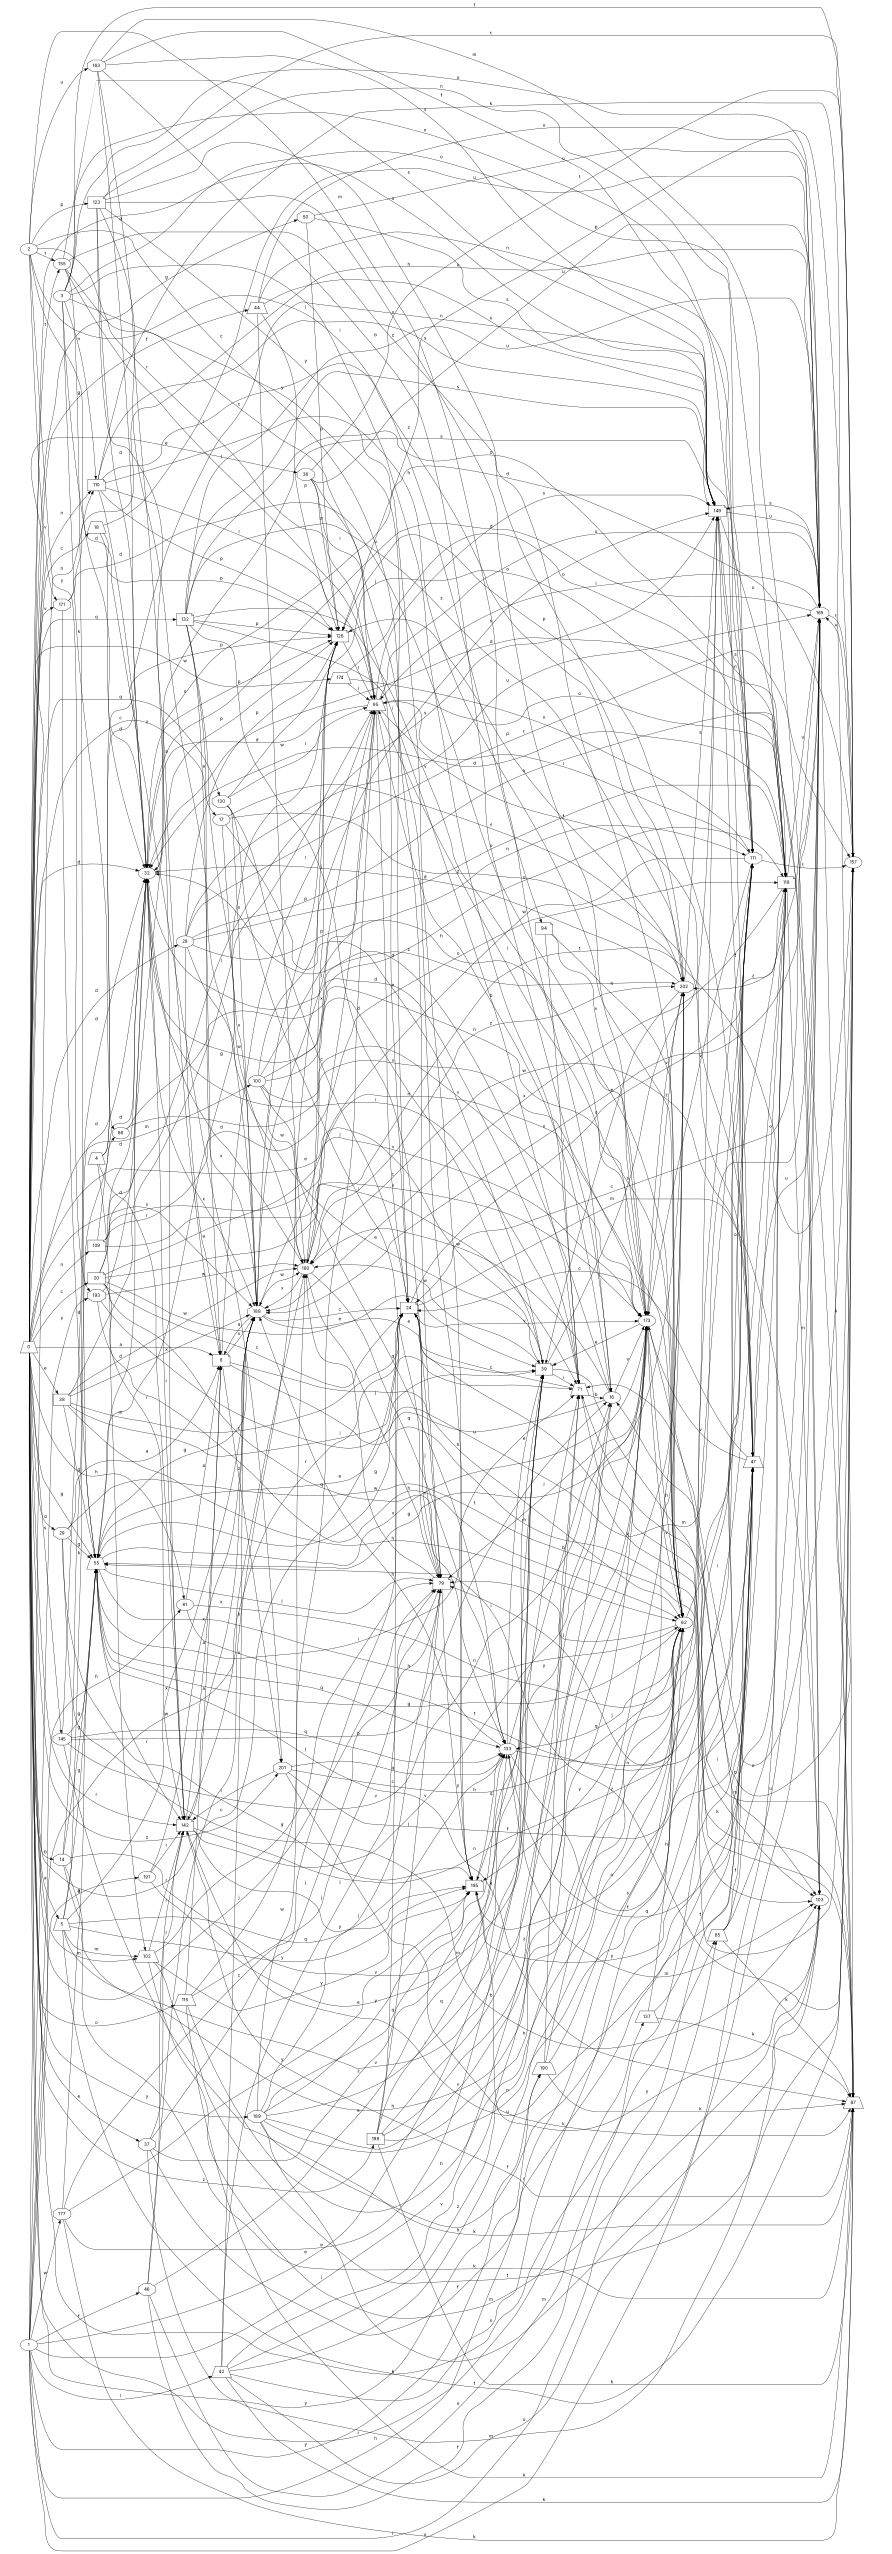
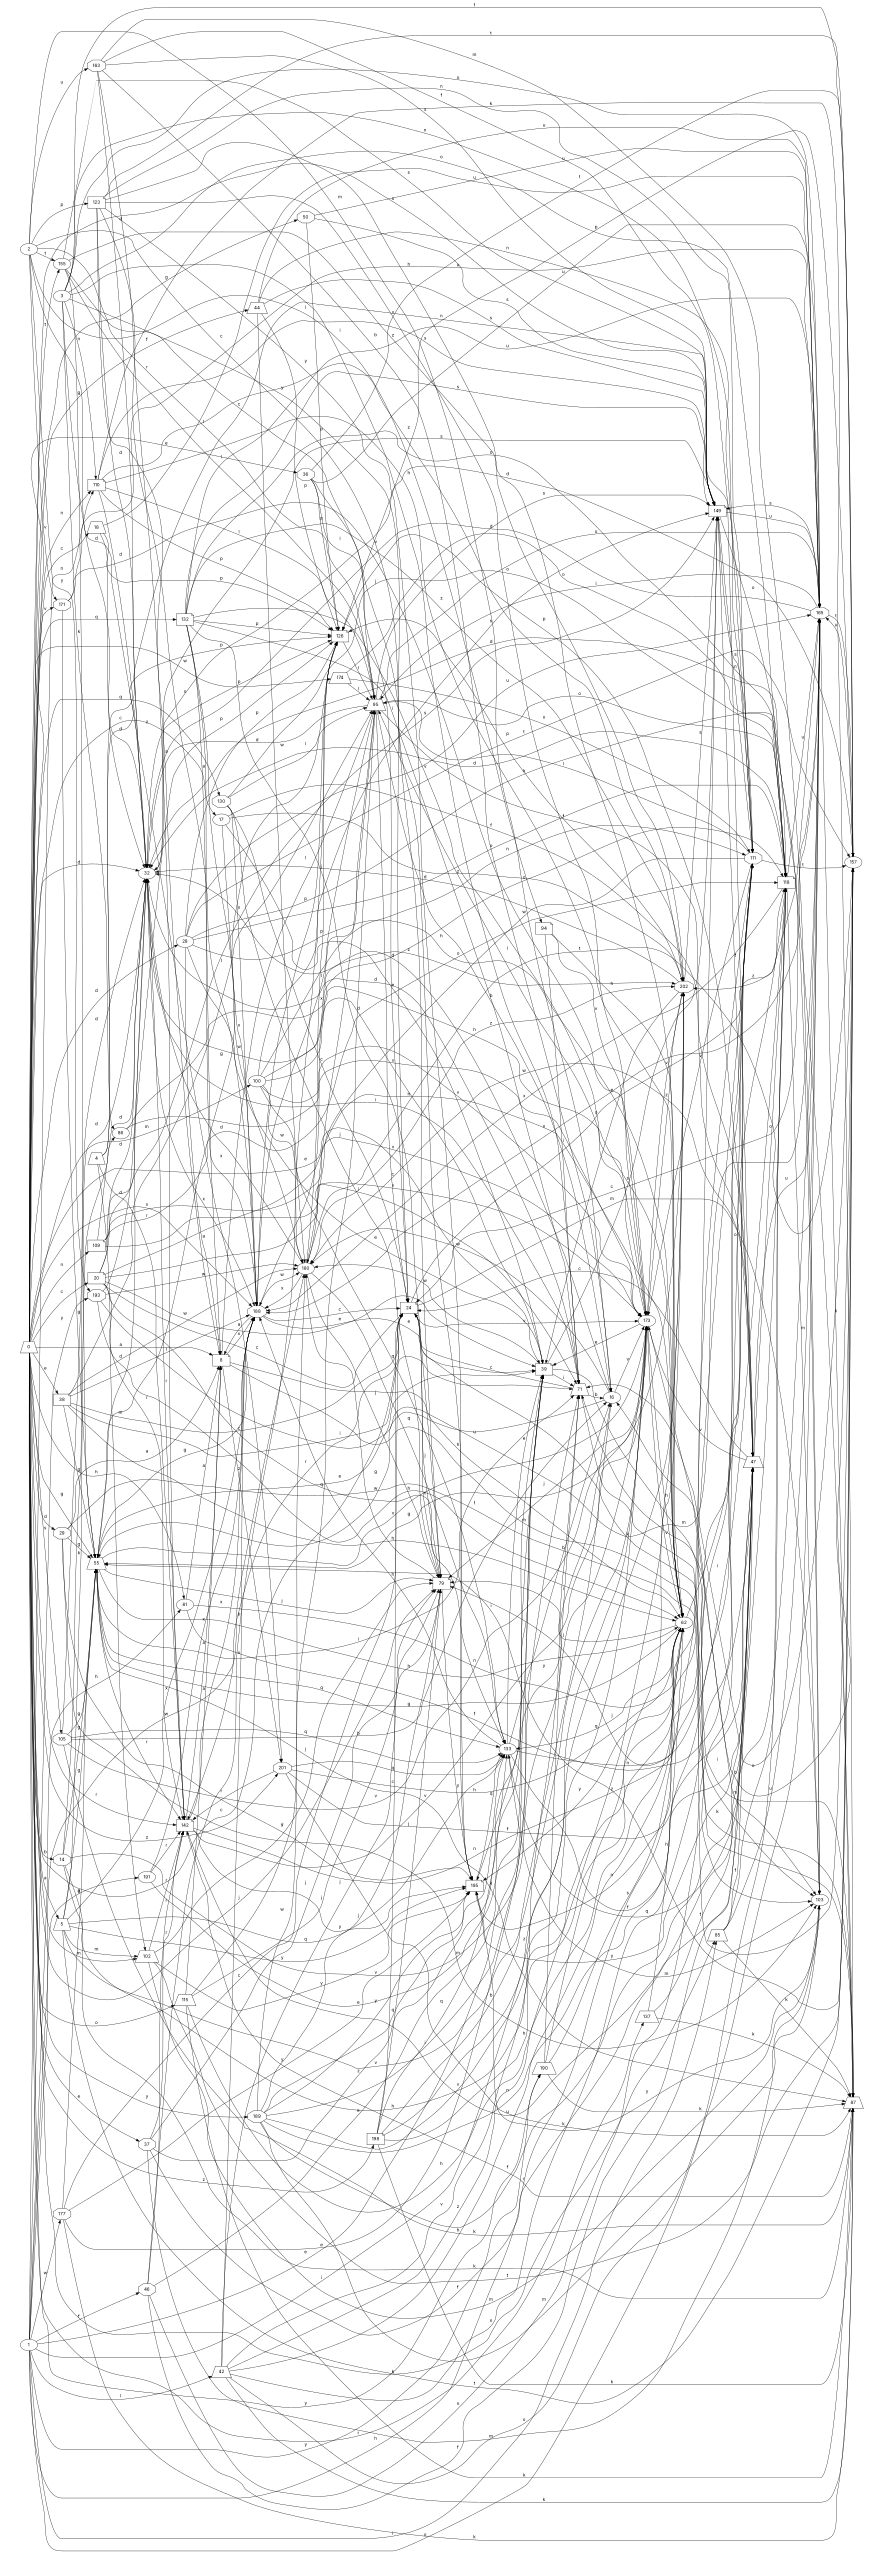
edge "38" -> "188": label "x" -> "l"
node "145": label "145" -> "105"
